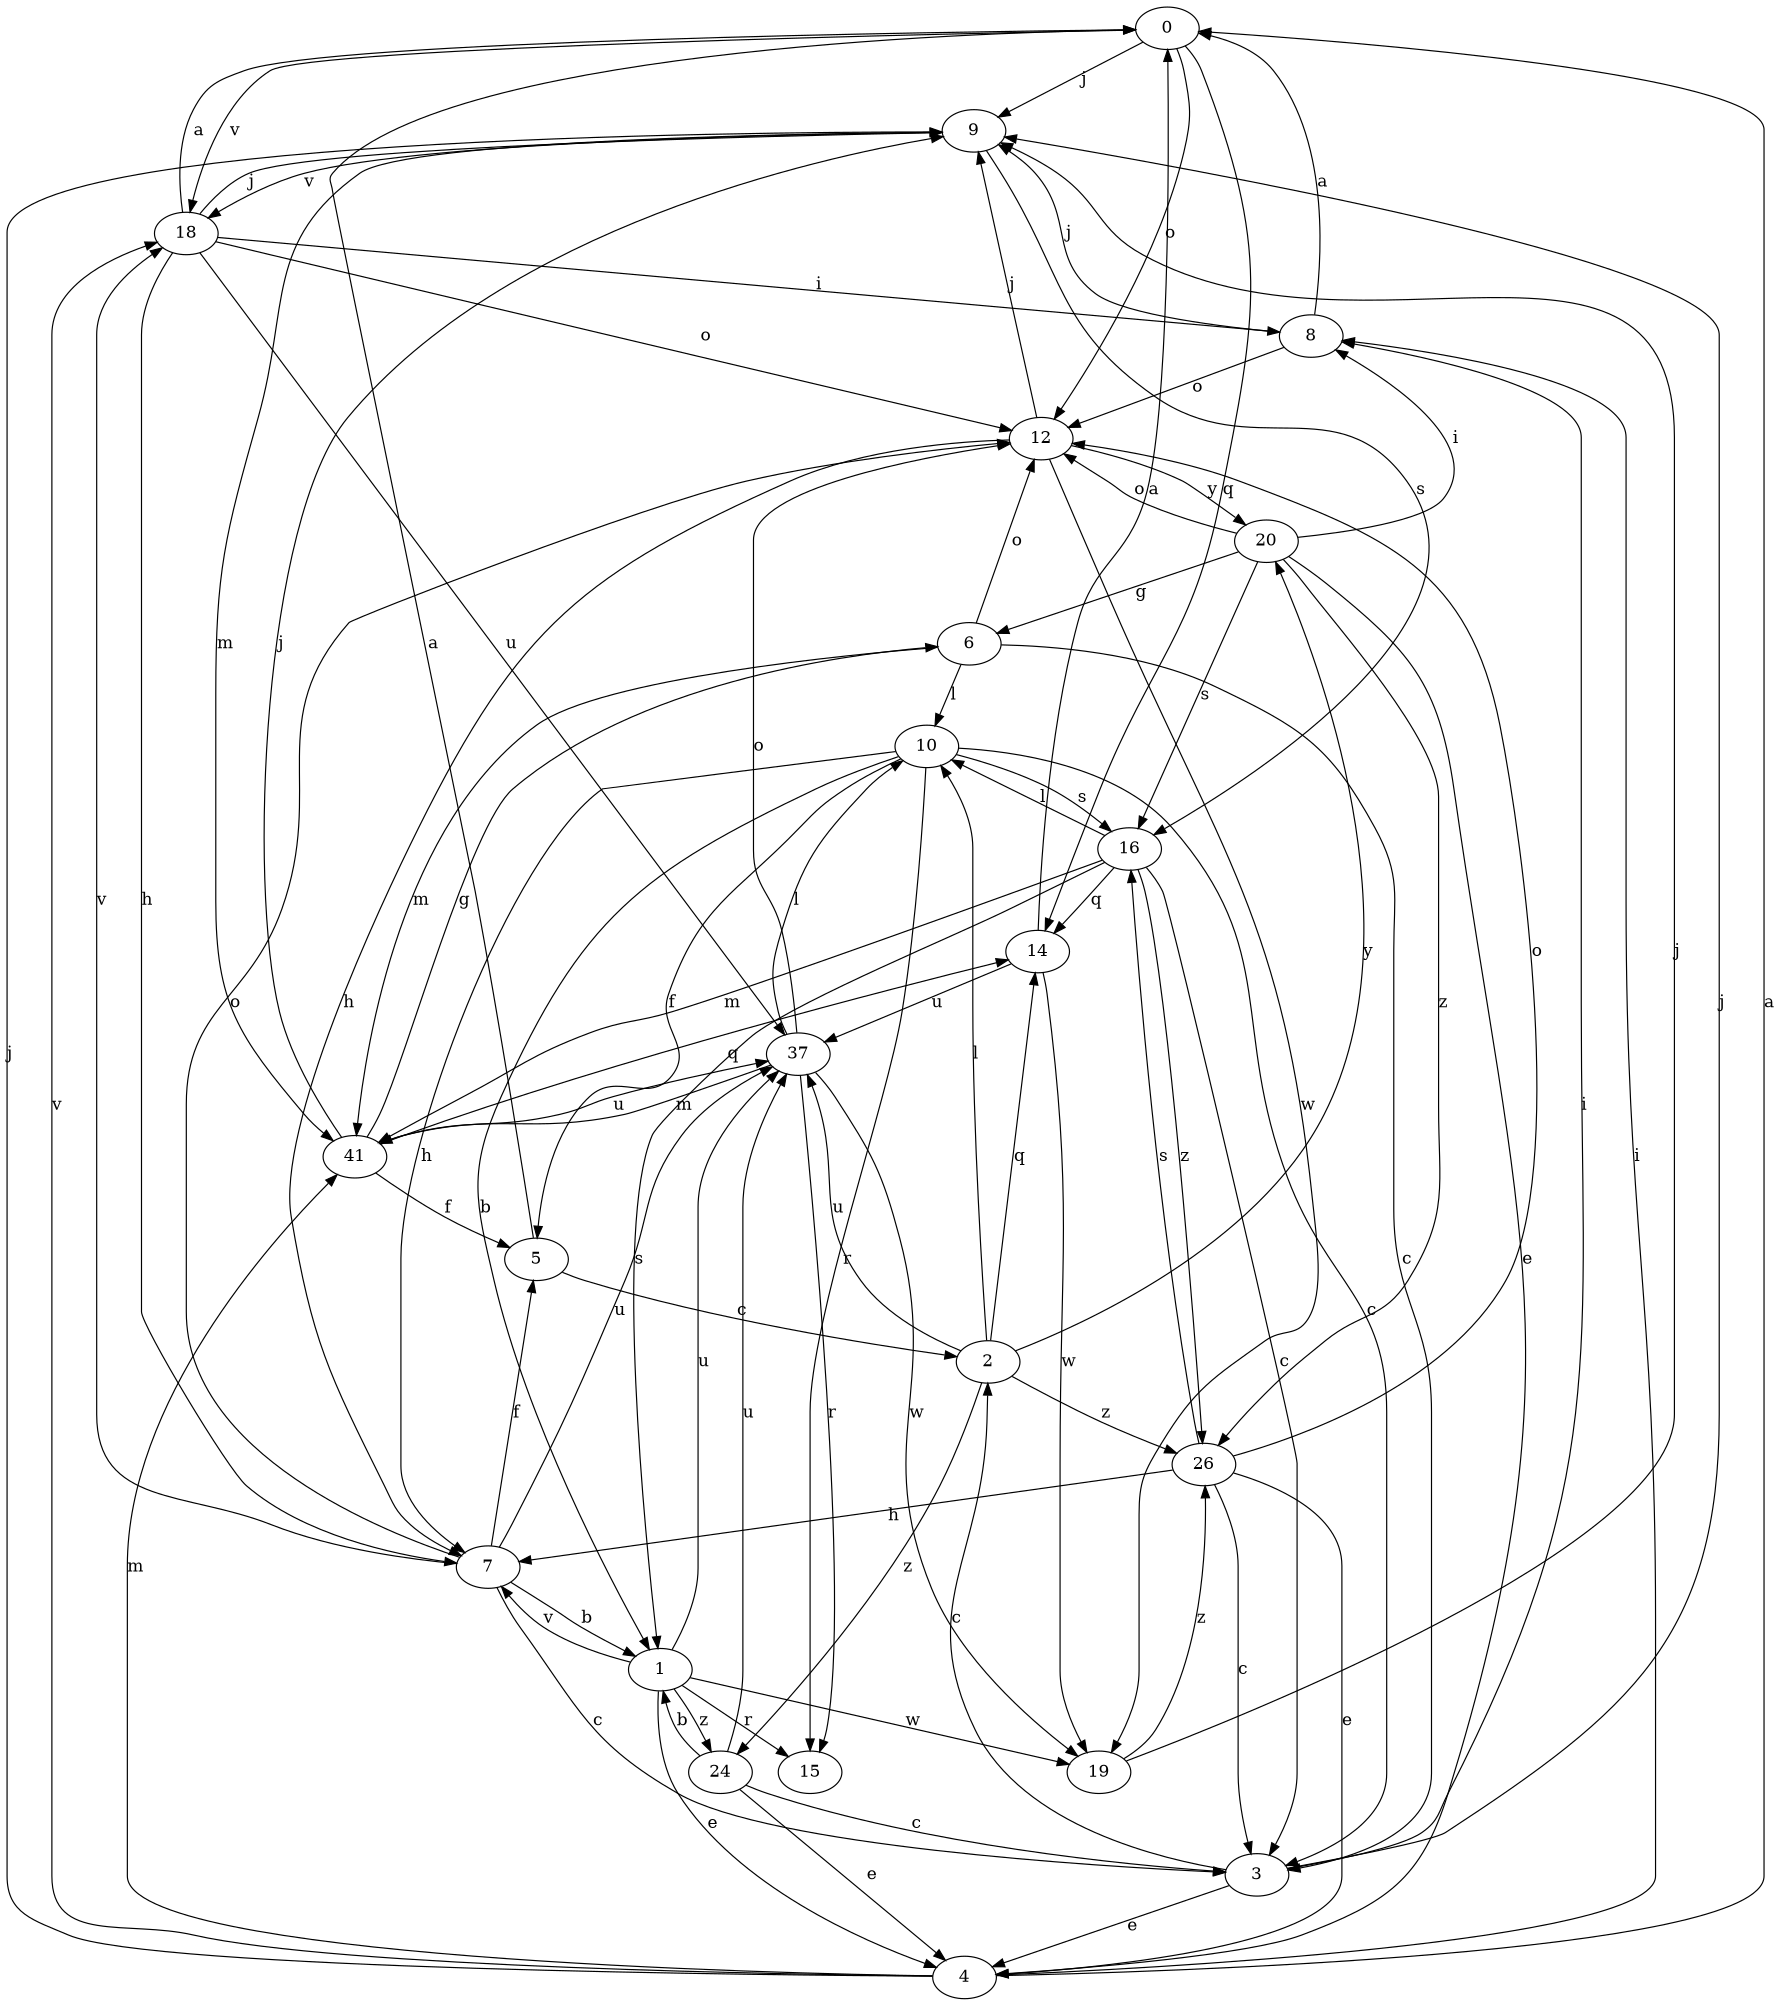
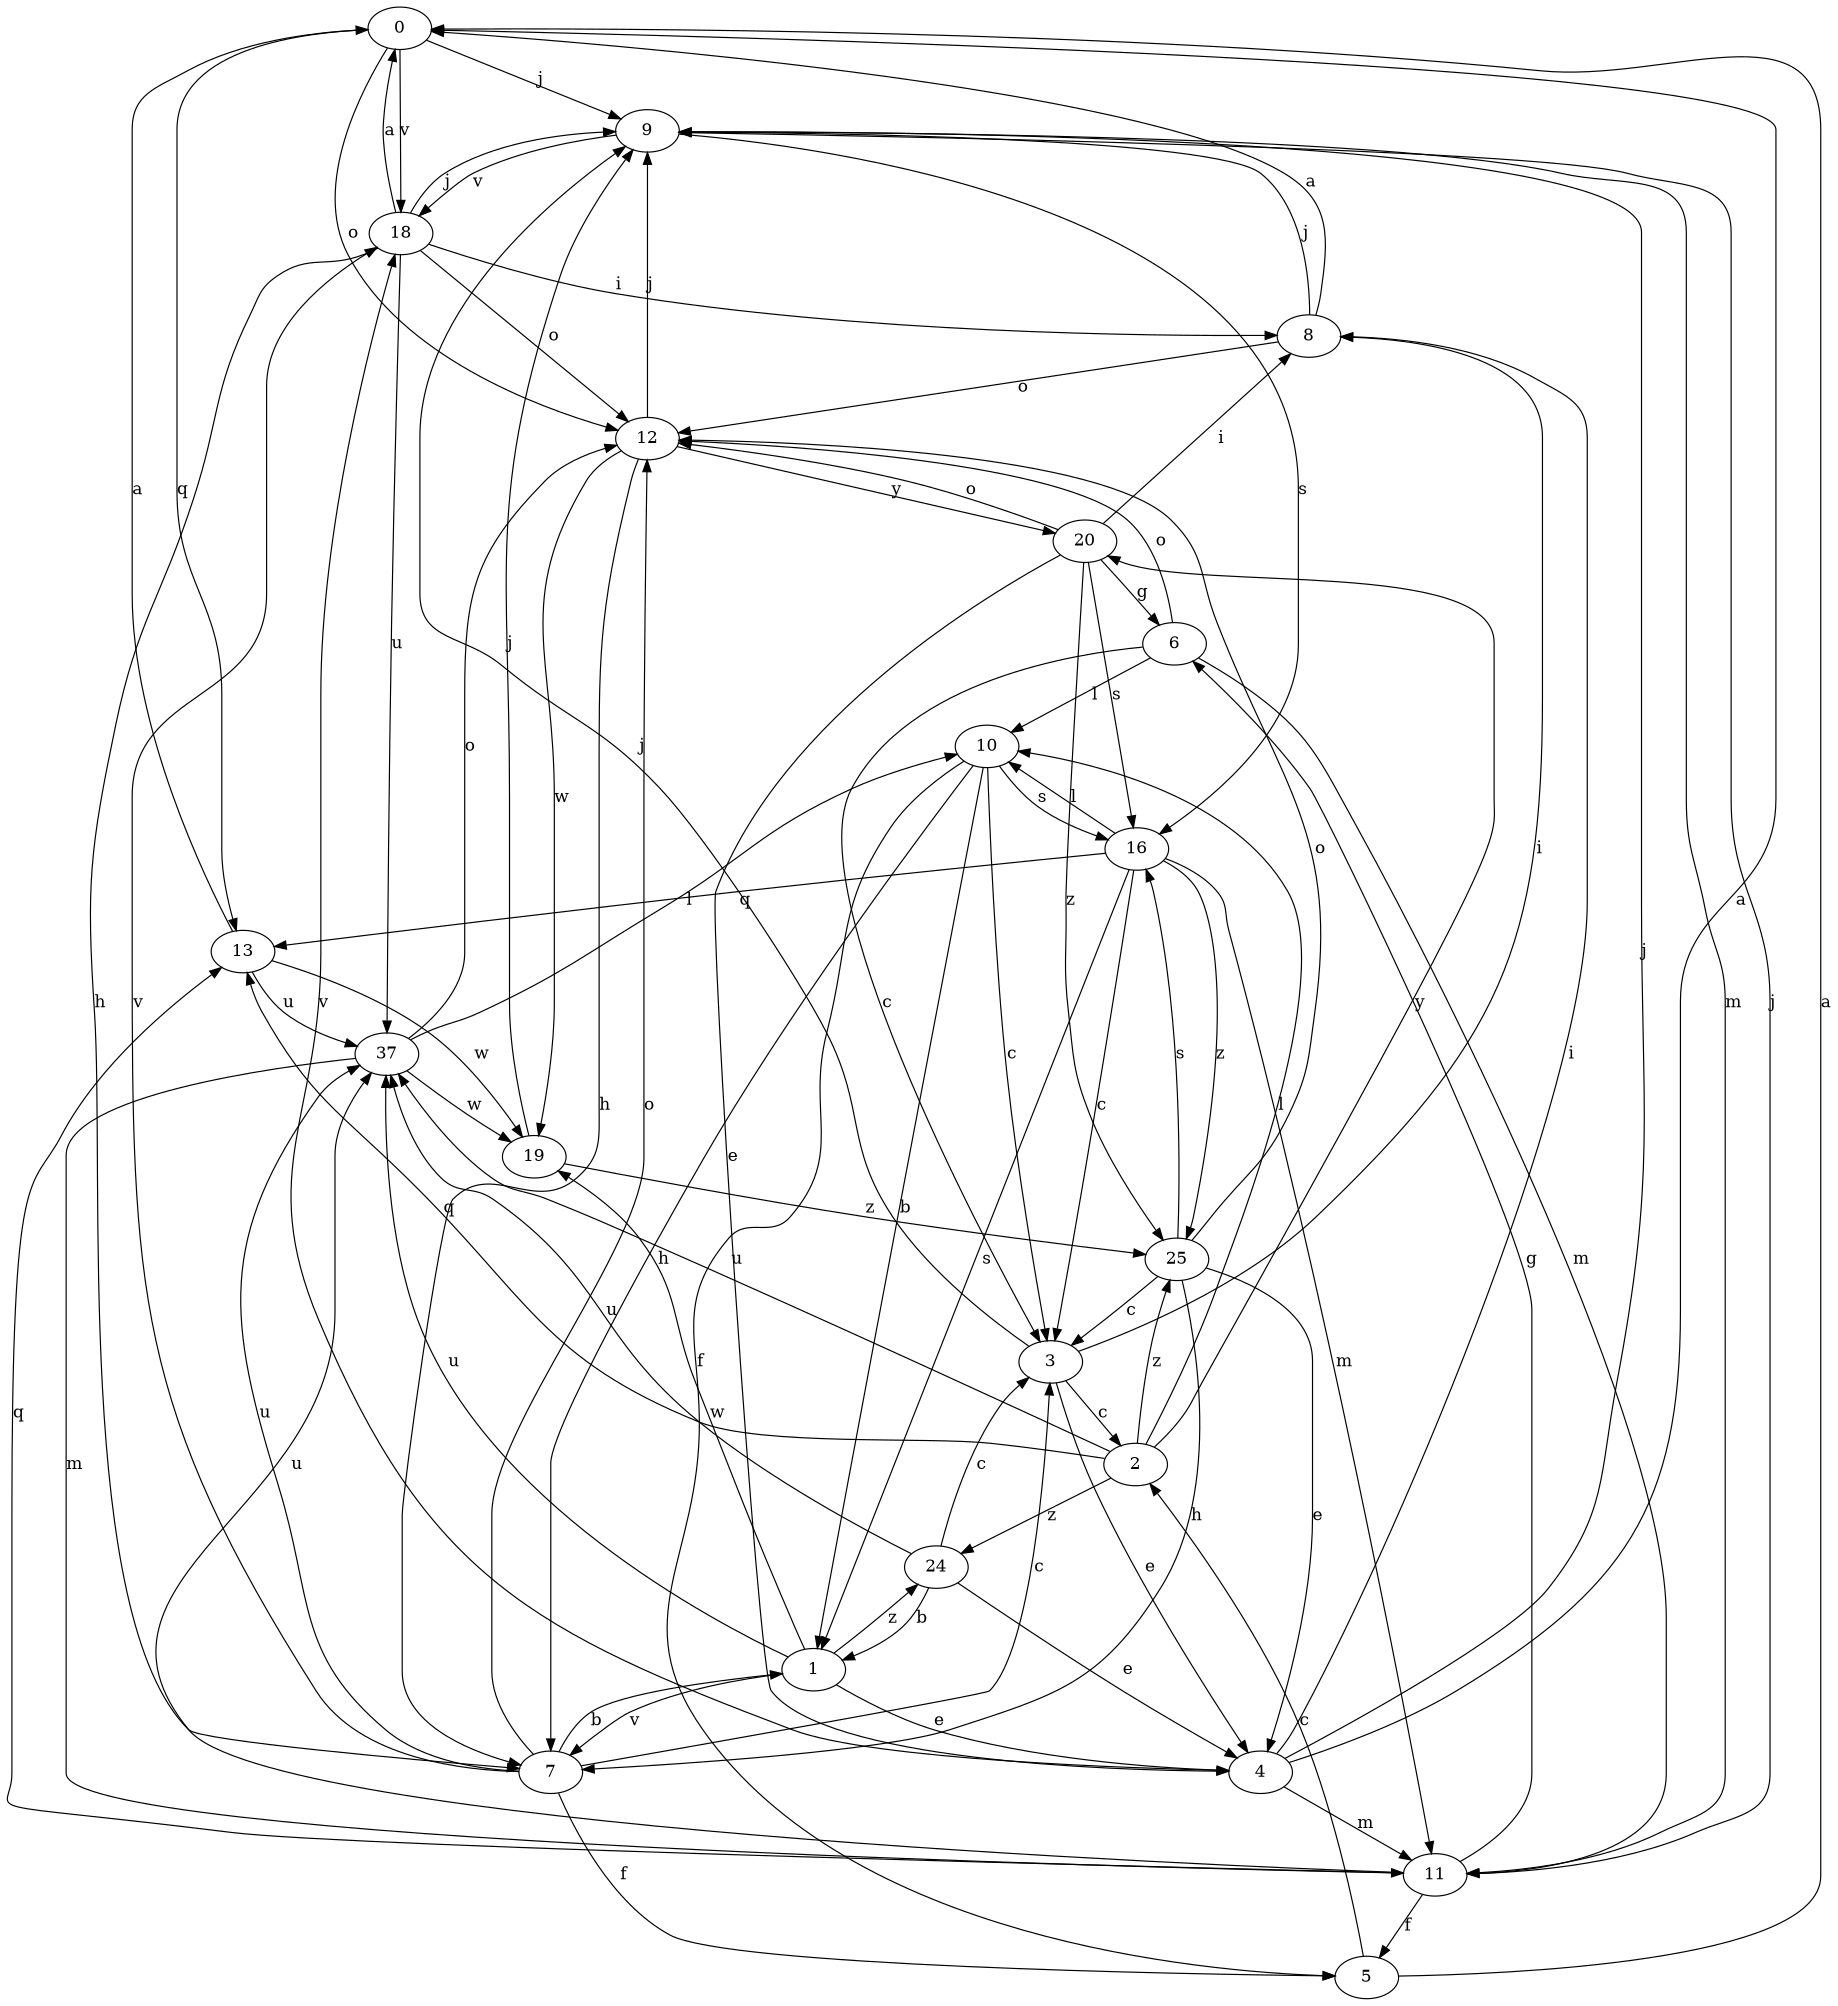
node "14": label "14" -> "13"
node "41": label "41" -> "11"
node "26": label "26" -> "25"
node "15": removed
